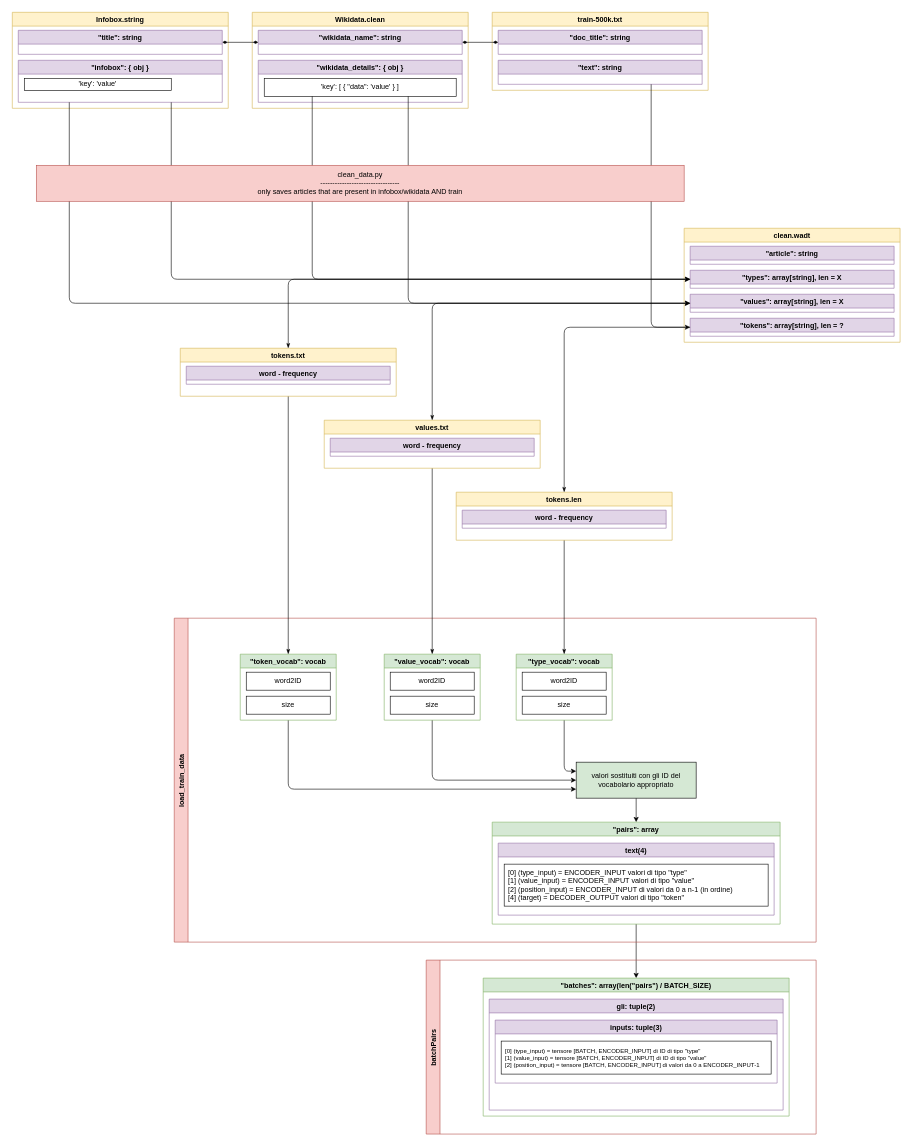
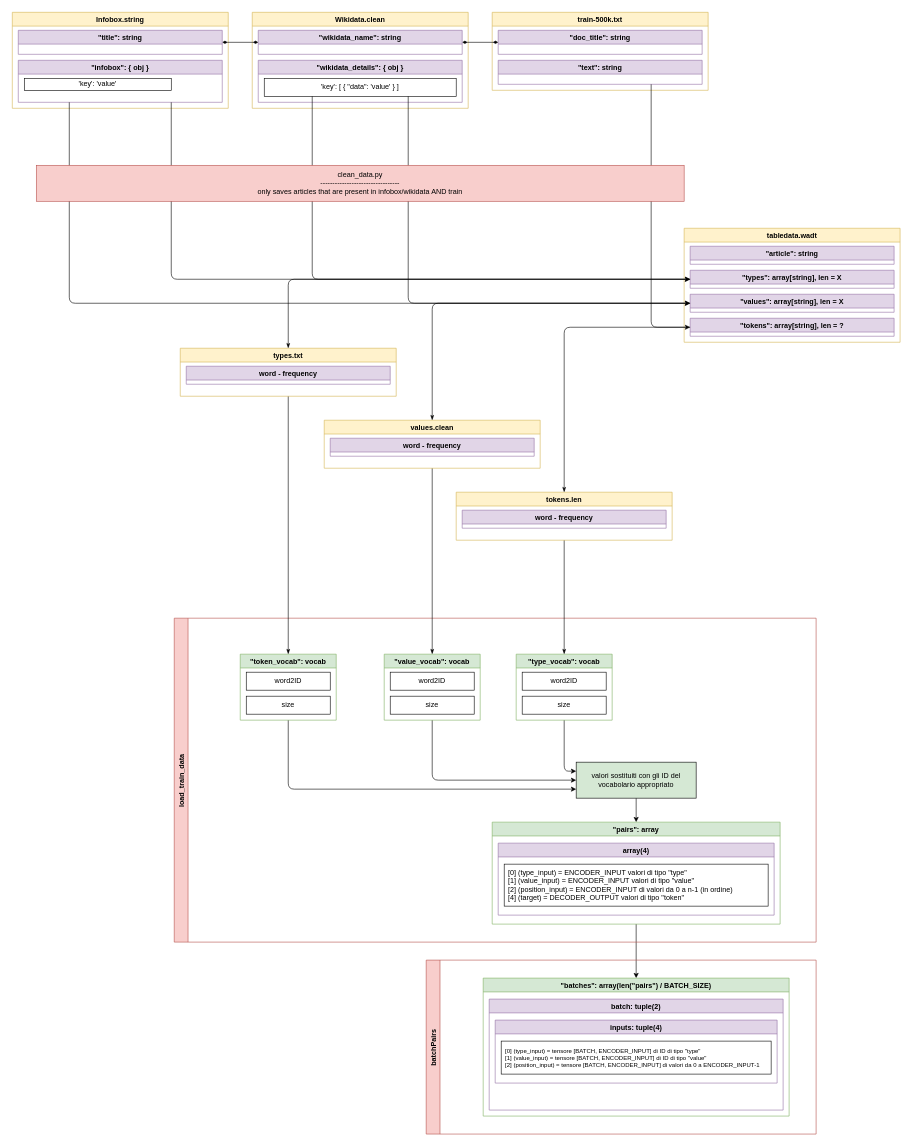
node "clean.wadt": label "clean.wadt" -> "tabledata.wadt"
node "tokens.txt": label "tokens.txt" -> "types.txt"
node "values.txt": label "values.txt" -> "values.clean"
node "text(4)": label "text(4)" -> "array(4)"
node "gli: tuple(2)": label "gli: tuple(2)" -> "batch: tuple(2)"
node "inputs: tuple(3)": label "inputs: tuple(3)" -> "inputs: tuple(4)"
